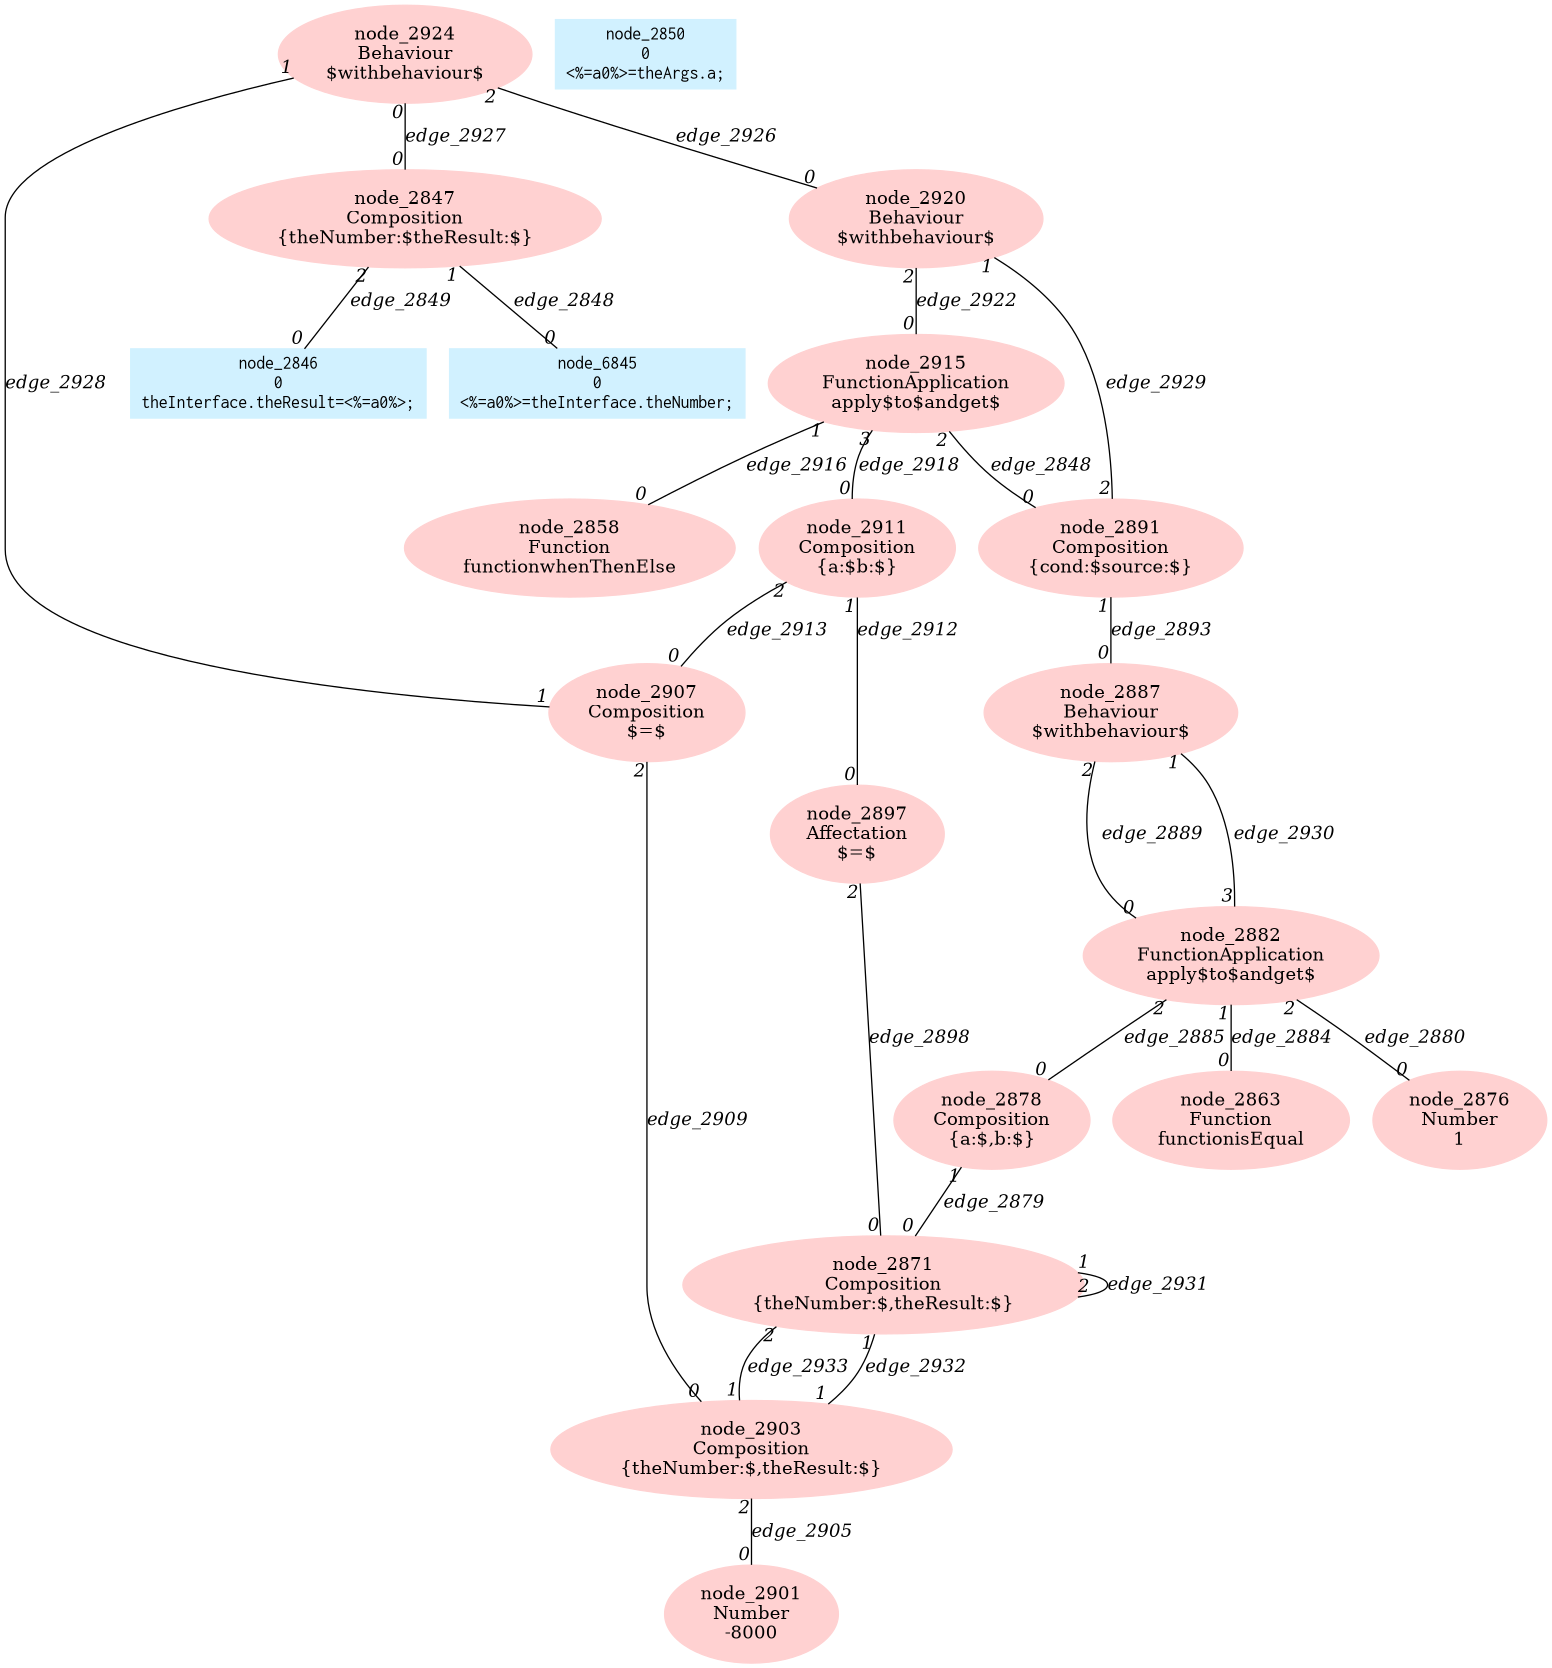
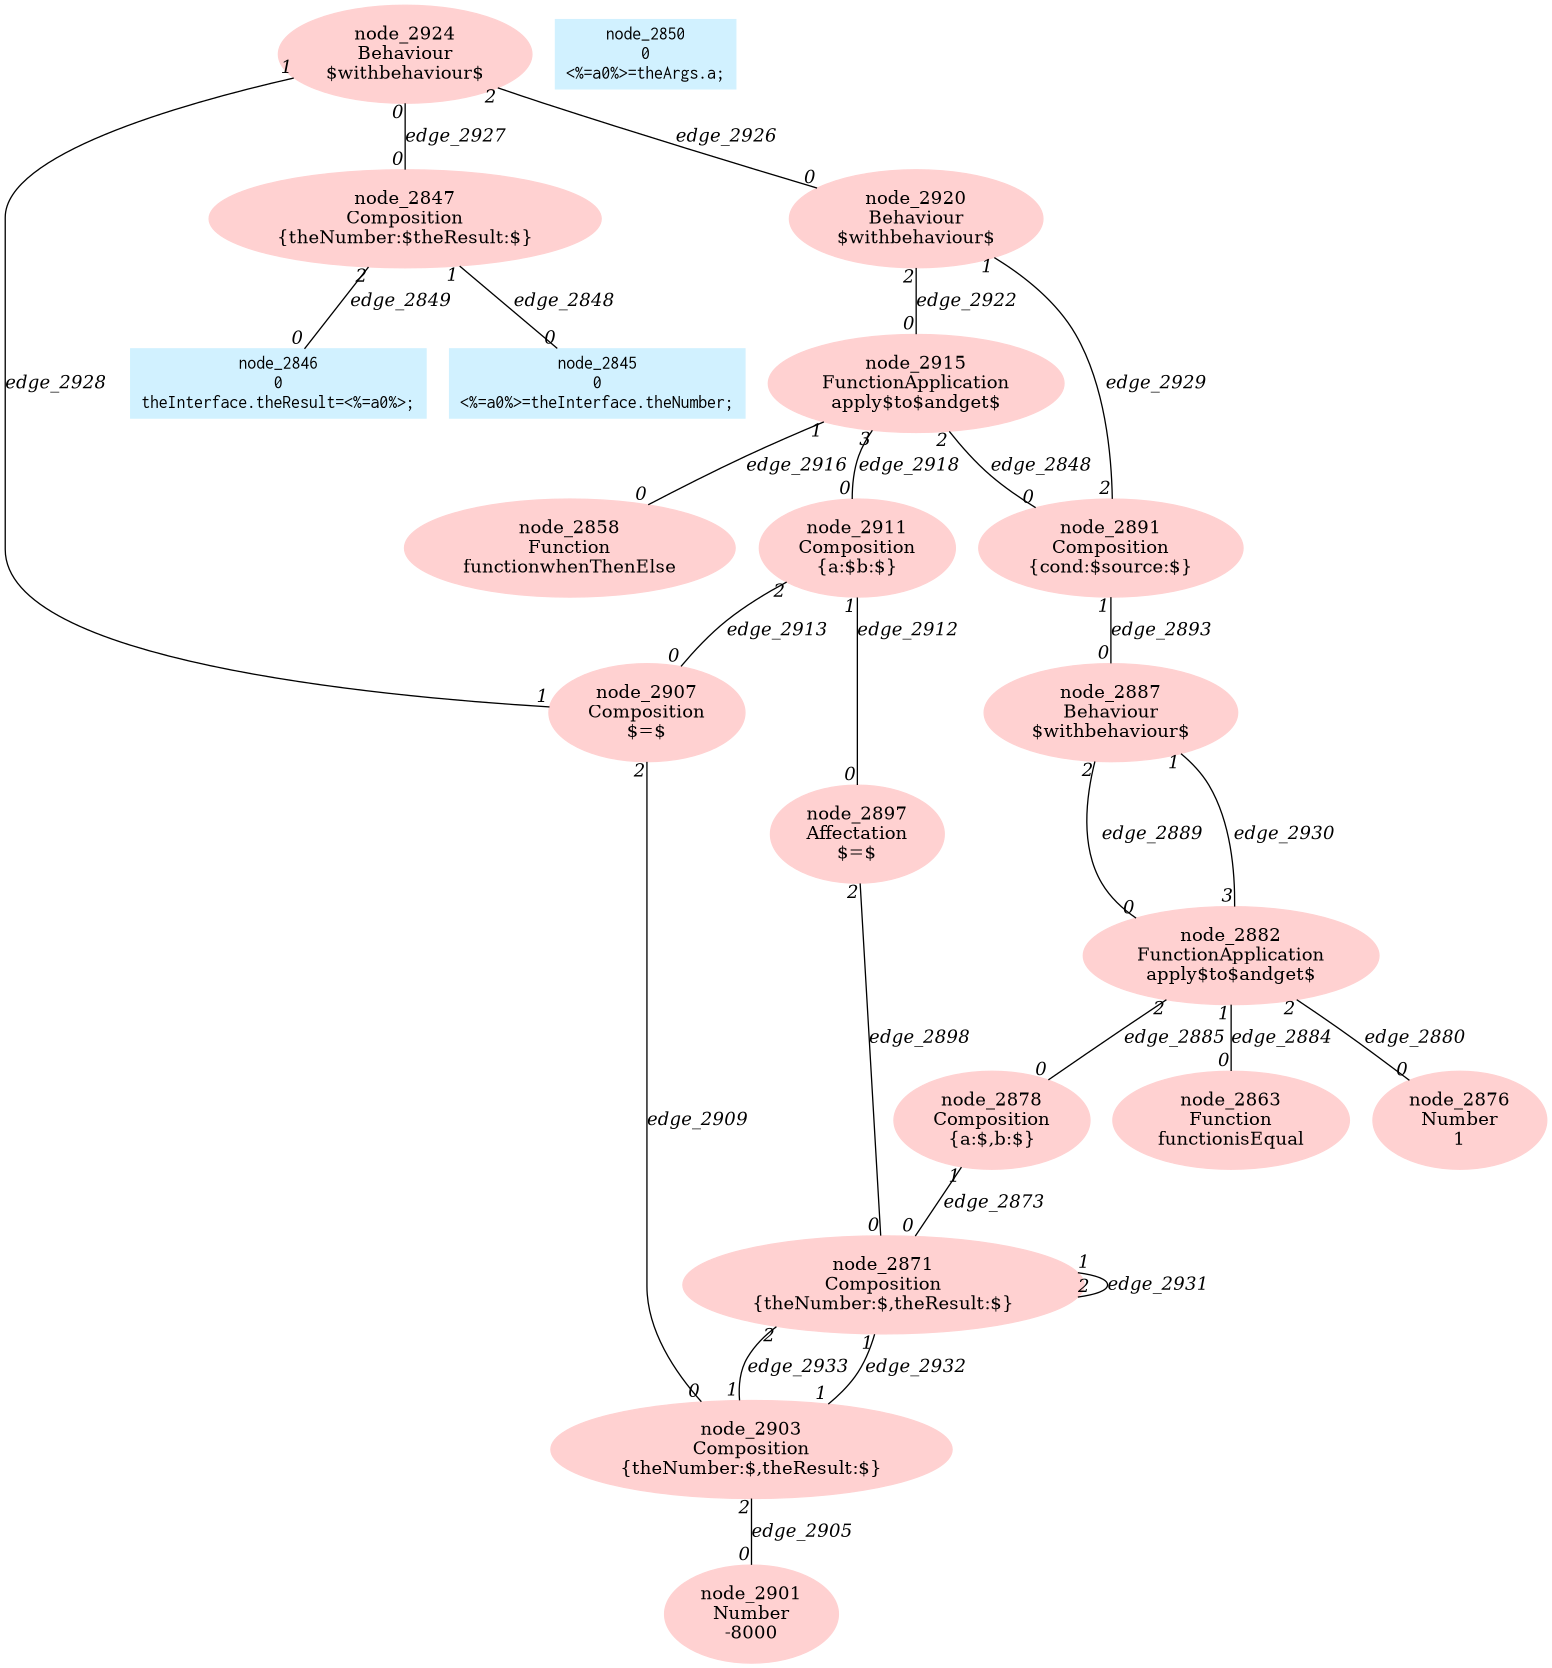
node "node_6845 0 <%=a0%>=theInterface.theNumber;": label "node_6845 0 <%=a0%>=theInterface.theNumber;" -> "node_2845 0 <%=a0%>=theInterface.theNumber;"
edge "node_2878 Composition {a:$,b:$}" -- "node_2871 Composition {theNumber:$,theResult:$}": label "edge_2879" -> "edge_2873"
